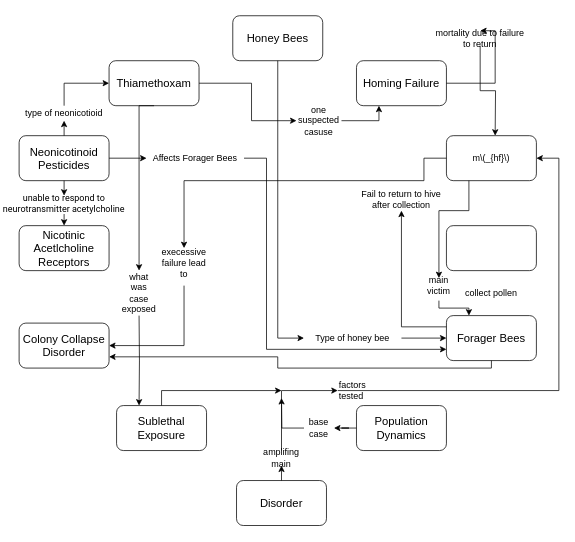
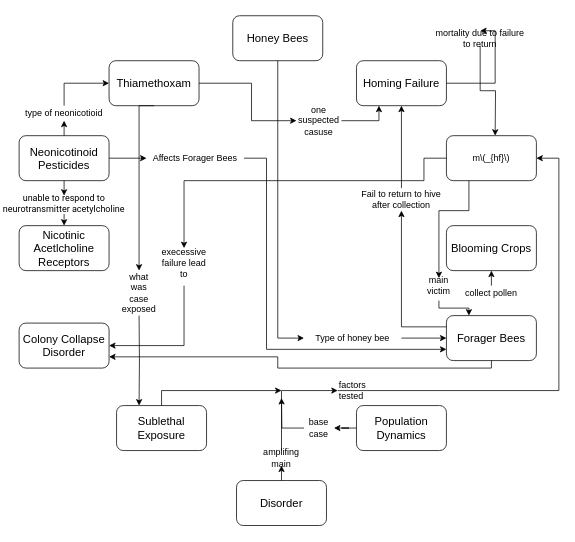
edge "Fail to return to hive after collection" -> "Homing Failure": added
node "Blooming Crops": added
edge "collect pollen" -> "Blooming Crops": added
